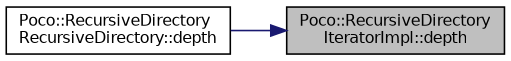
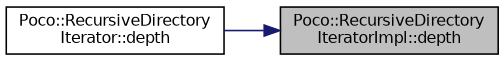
node "Poco::RecursiveDirectory RecursiveDirectory::depth": label "Poco::RecursiveDirectory RecursiveDirectory::depth" -> "Poco::RecursiveDirectory Iterator::depth"
